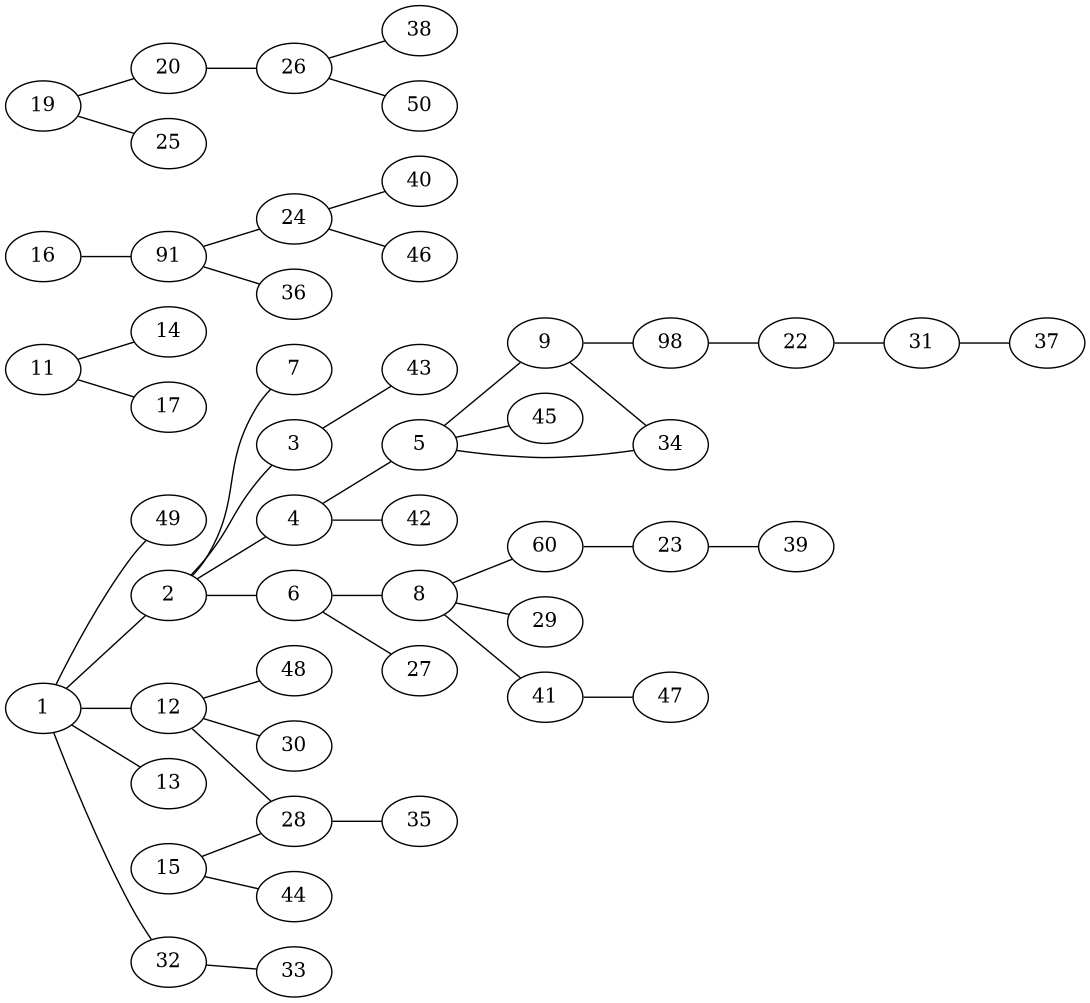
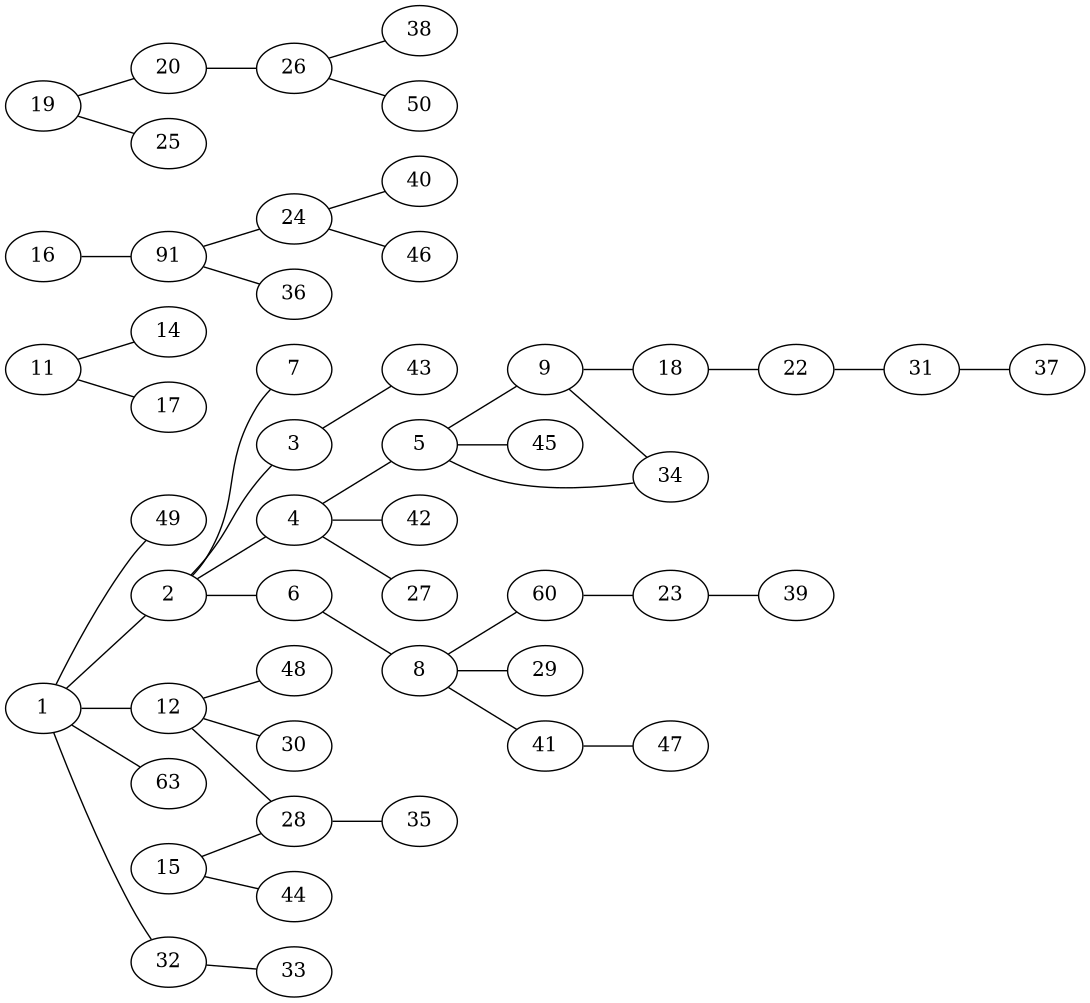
node "98": label "98" -> "18"
edge "6" -- "27": now "4" -- "27"
node "13": label "13" -> "63"
